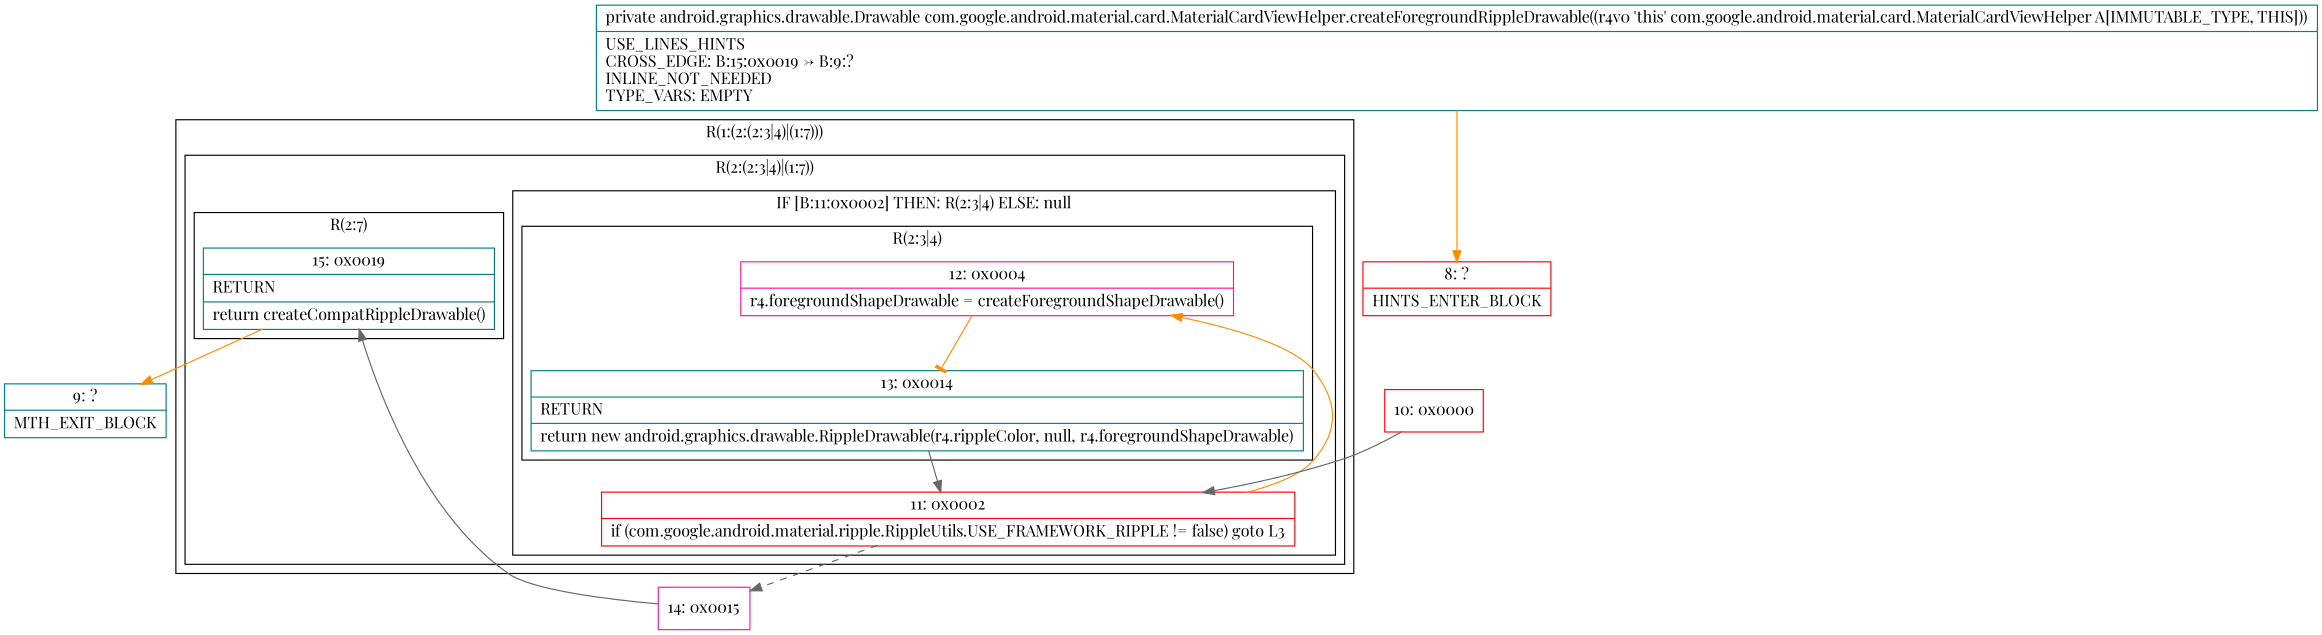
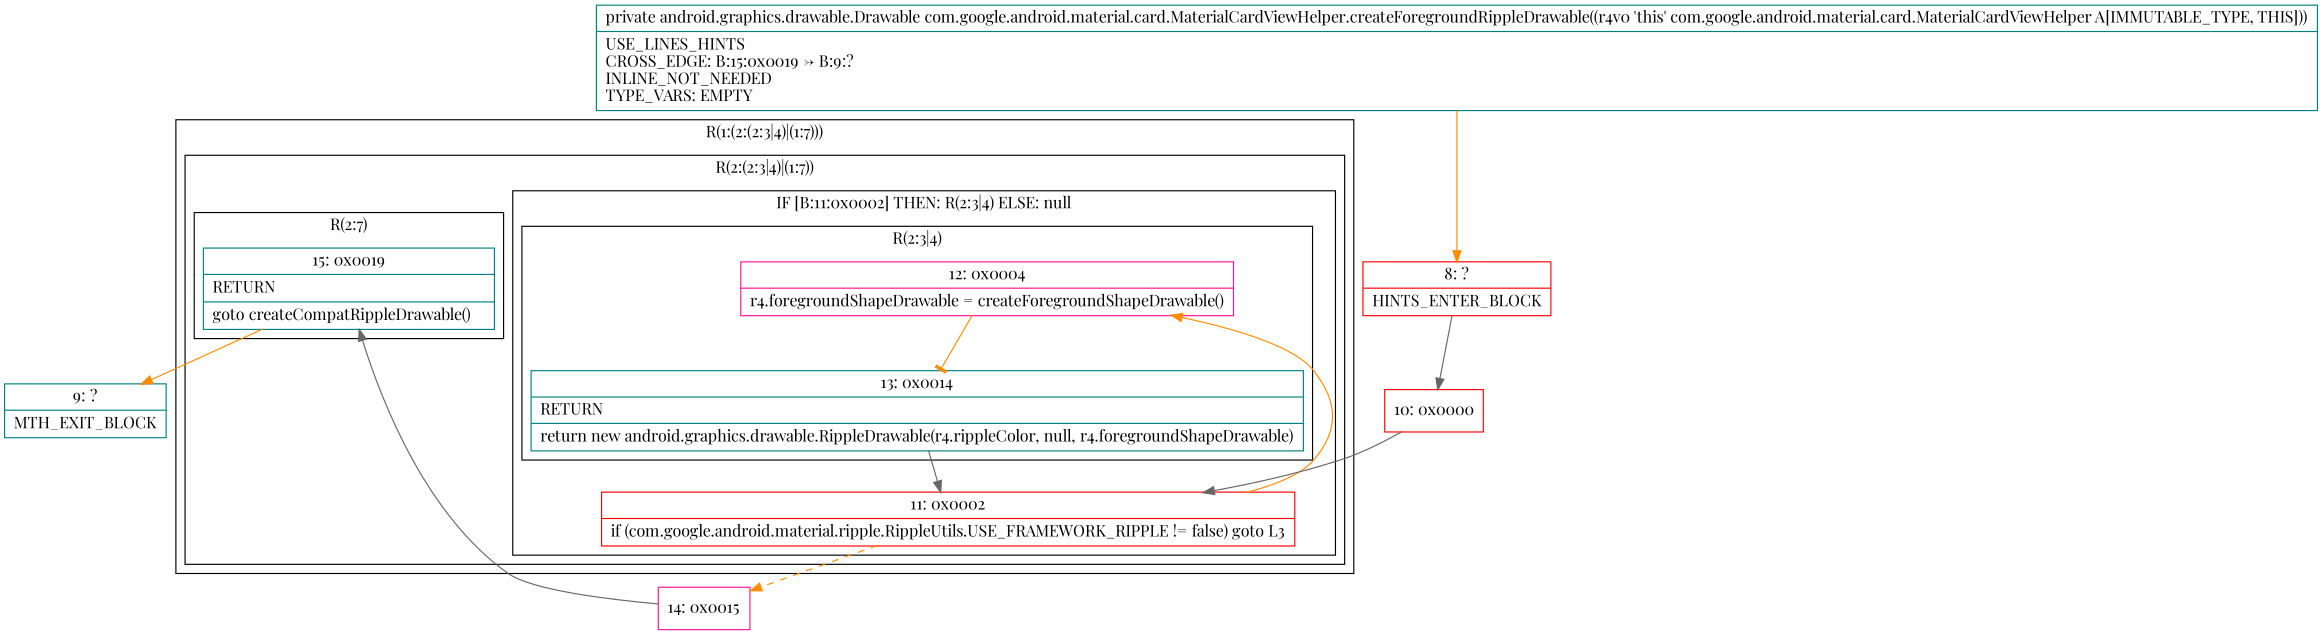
node "15: 0x0019": text "return createCompatRippleDrawable()" -> "goto createCompatRippleDrawable()"
edge "8: ?" -> "10: 0x0000": added
edge "11: 0x0002" -> "14: 0x0015": color gray40 -> darkorange
